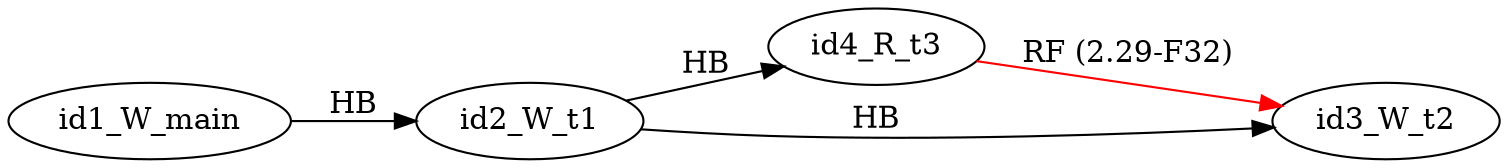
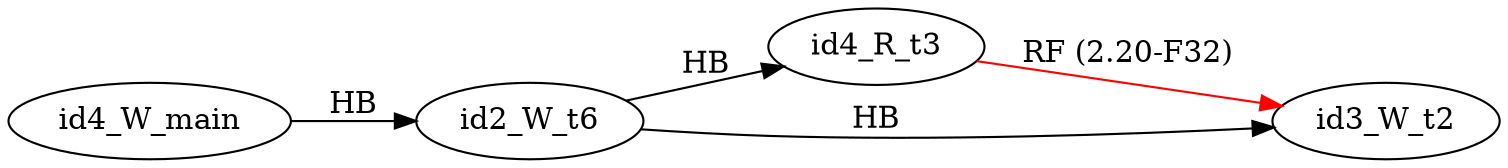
edge "id4_R_t3" -> "id3_W_t2": label "RF (2.29-F32)" -> "RF (2.20-F32)"
node "id1_W_main": label "id1_W_main" -> "id4_W_main"
node "id2_W_t1": label "id2_W_t1" -> "id2_W_t6"
